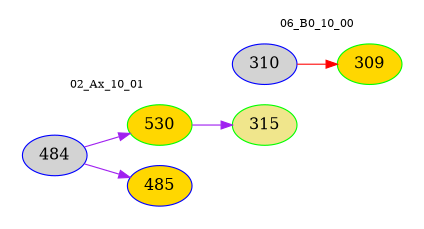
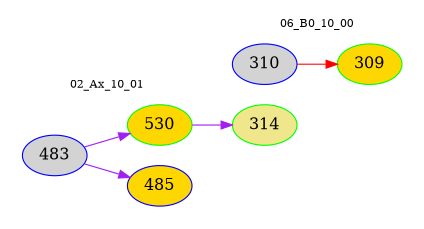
node "315": label "315" -> "314"
node "484": label "484" -> "483"
